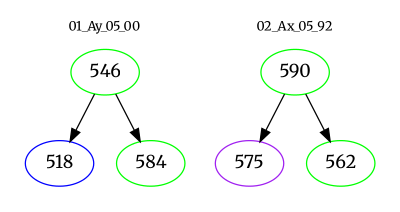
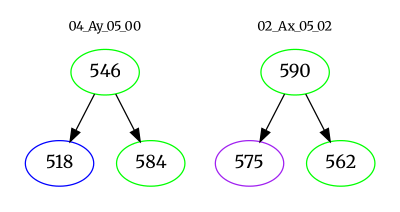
cluster "01_Ay_05_00": label "01_Ay_05_00" -> "04_Ay_05_00"
cluster "02_Ax_05_92": label "02_Ax_05_92" -> "02_Ax_05_02"
